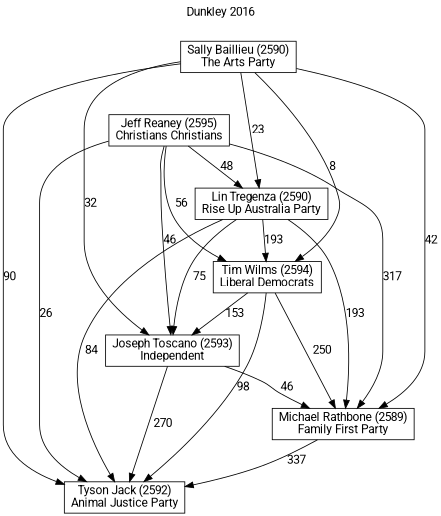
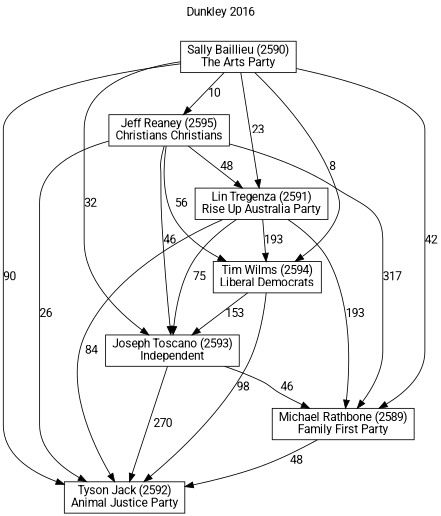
edge "Sally Baillieu (2590) The Arts Party" -> "Jeff Reaney (2595) Christians Christians": added, label "10"
node "Lin Tregenza (2590) Rise Up Australia Party": label "Lin Tregenza (2590) Rise Up Australia Party" -> "Lin Tregenza (2591) Rise Up Australia Party"
edge "Tim Wilms (2594) Liberal Democrats" -> "Michael Rathbone (2589) Family First Party": removed, label "250"
edge "Michael Rathbone (2589) Family First Party" -> "Tyson Jack (2592) Animal Justice Party": label "337" -> "48"
